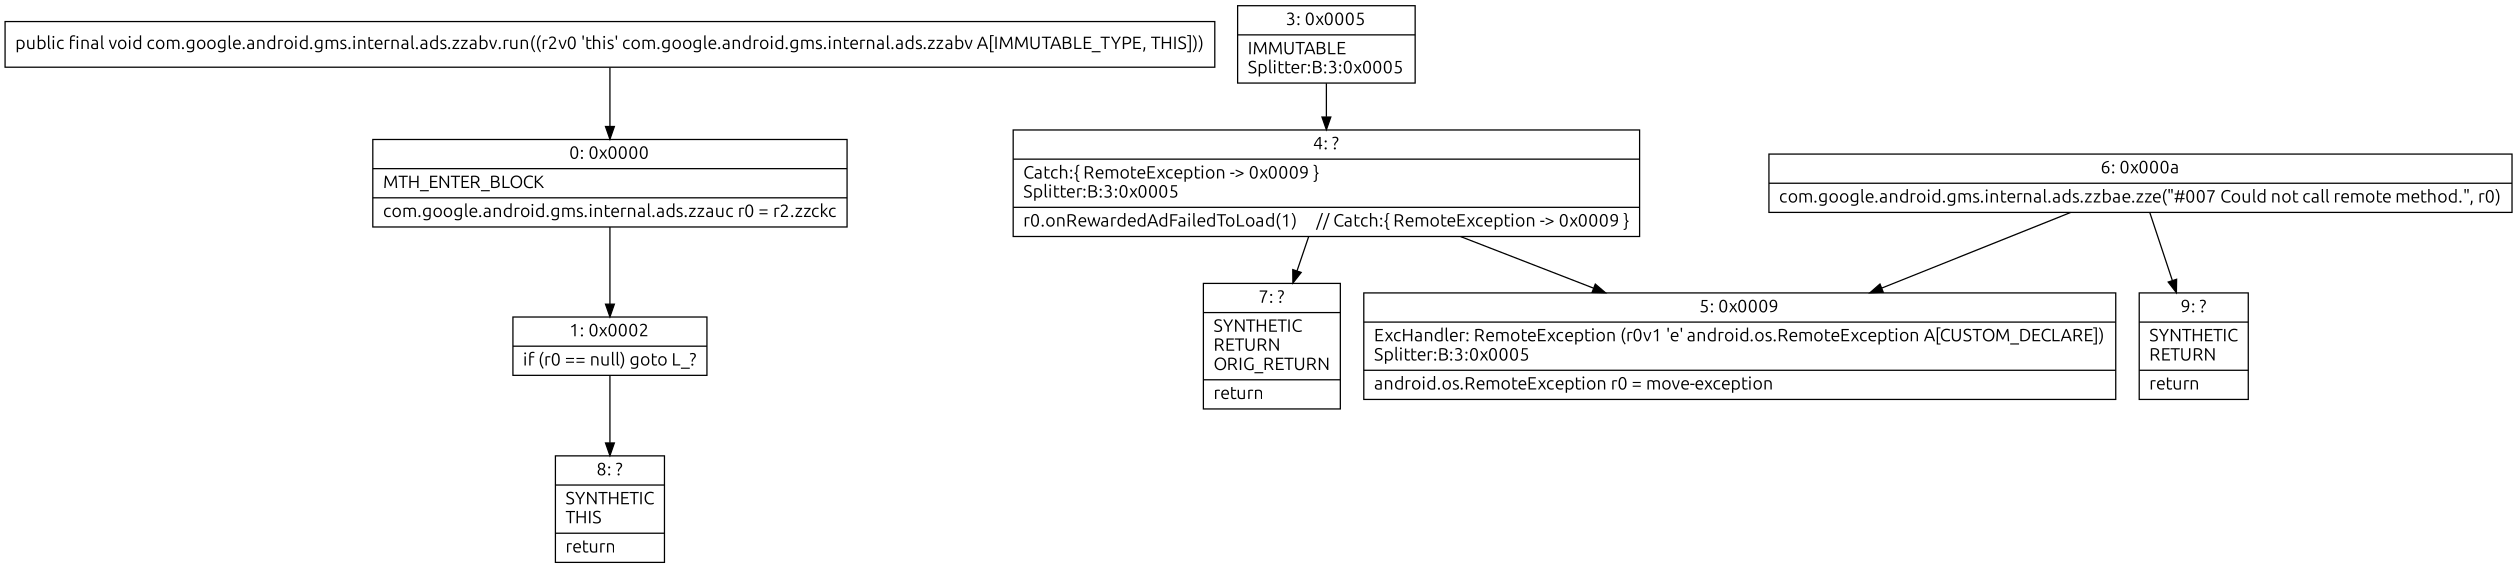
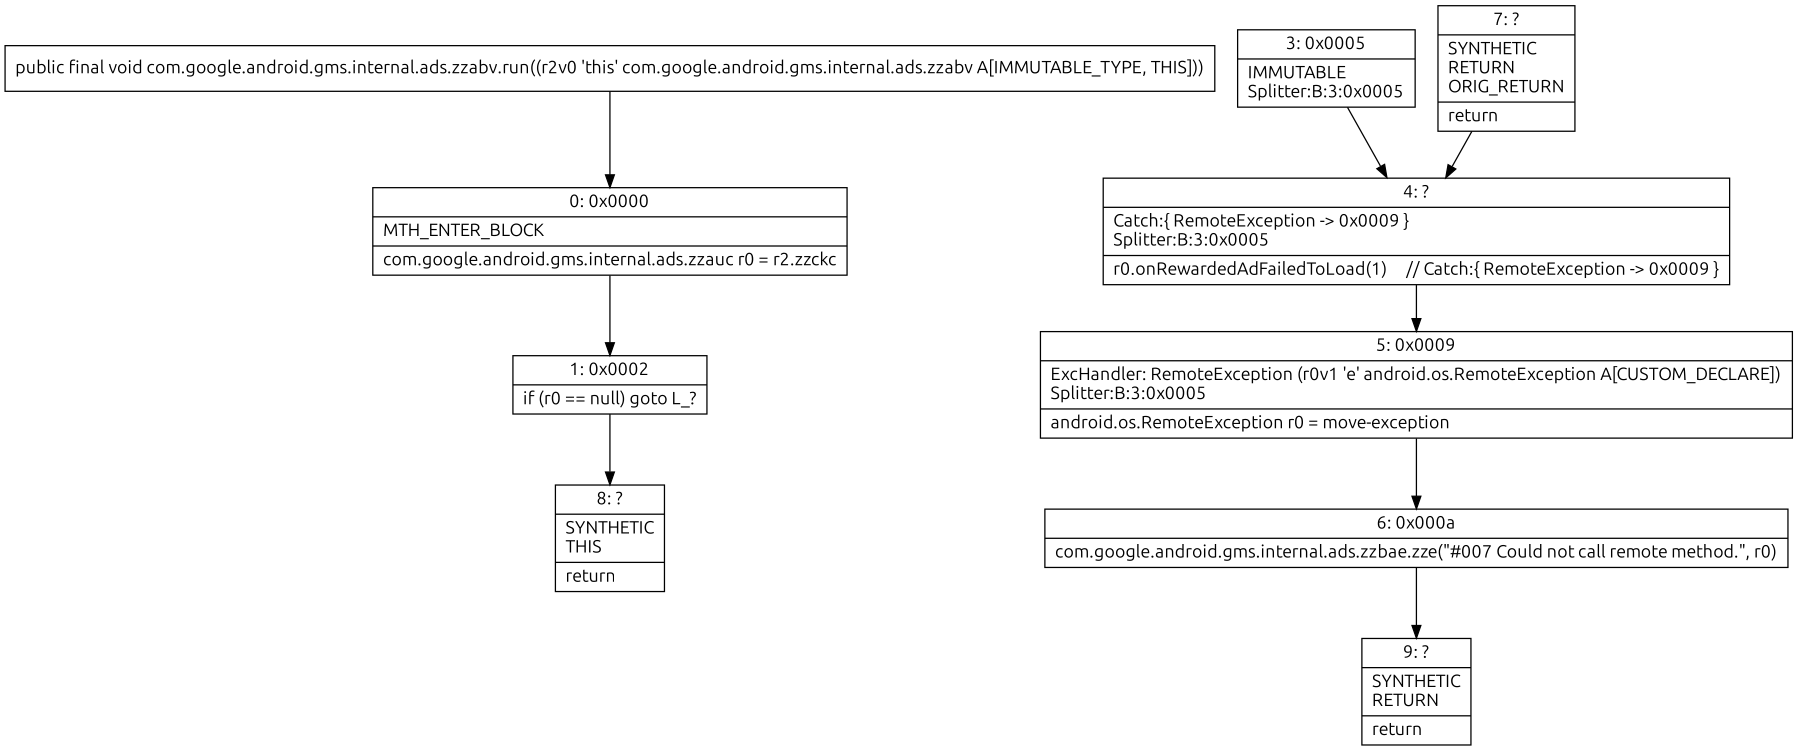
edge "6: 0x000a" -> "5: 0x0009": reversed
edge "4: ?" -> "7: ?": reversed
